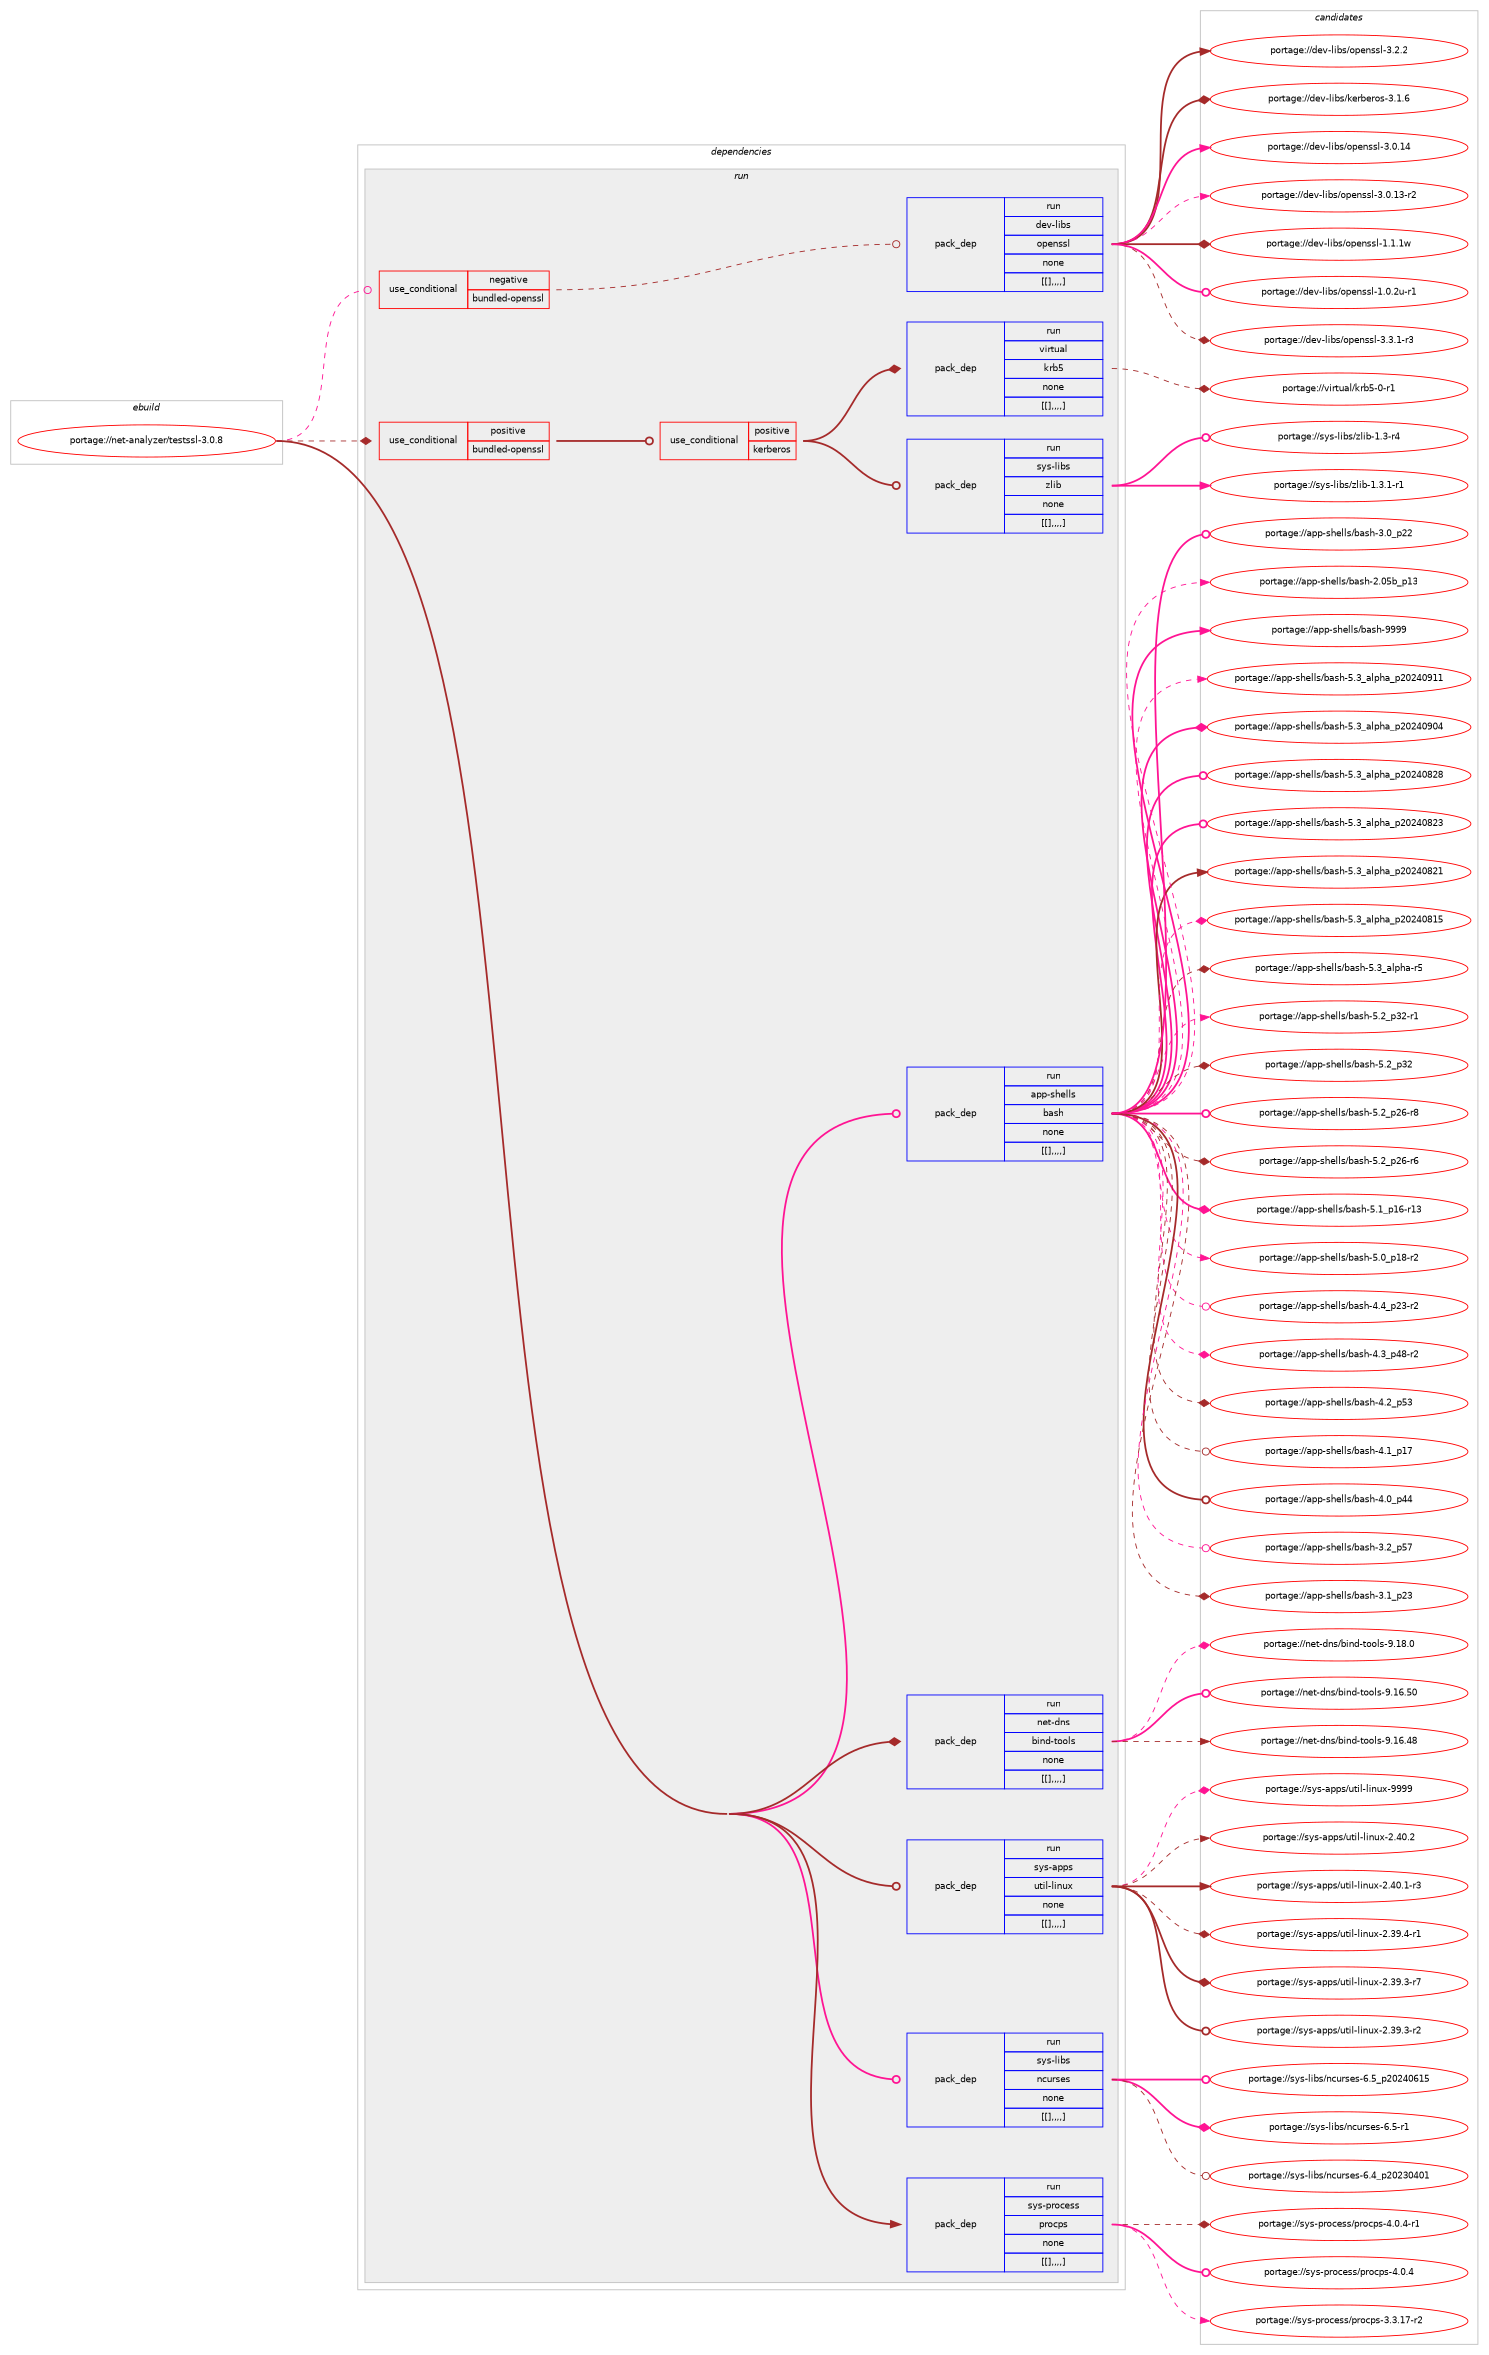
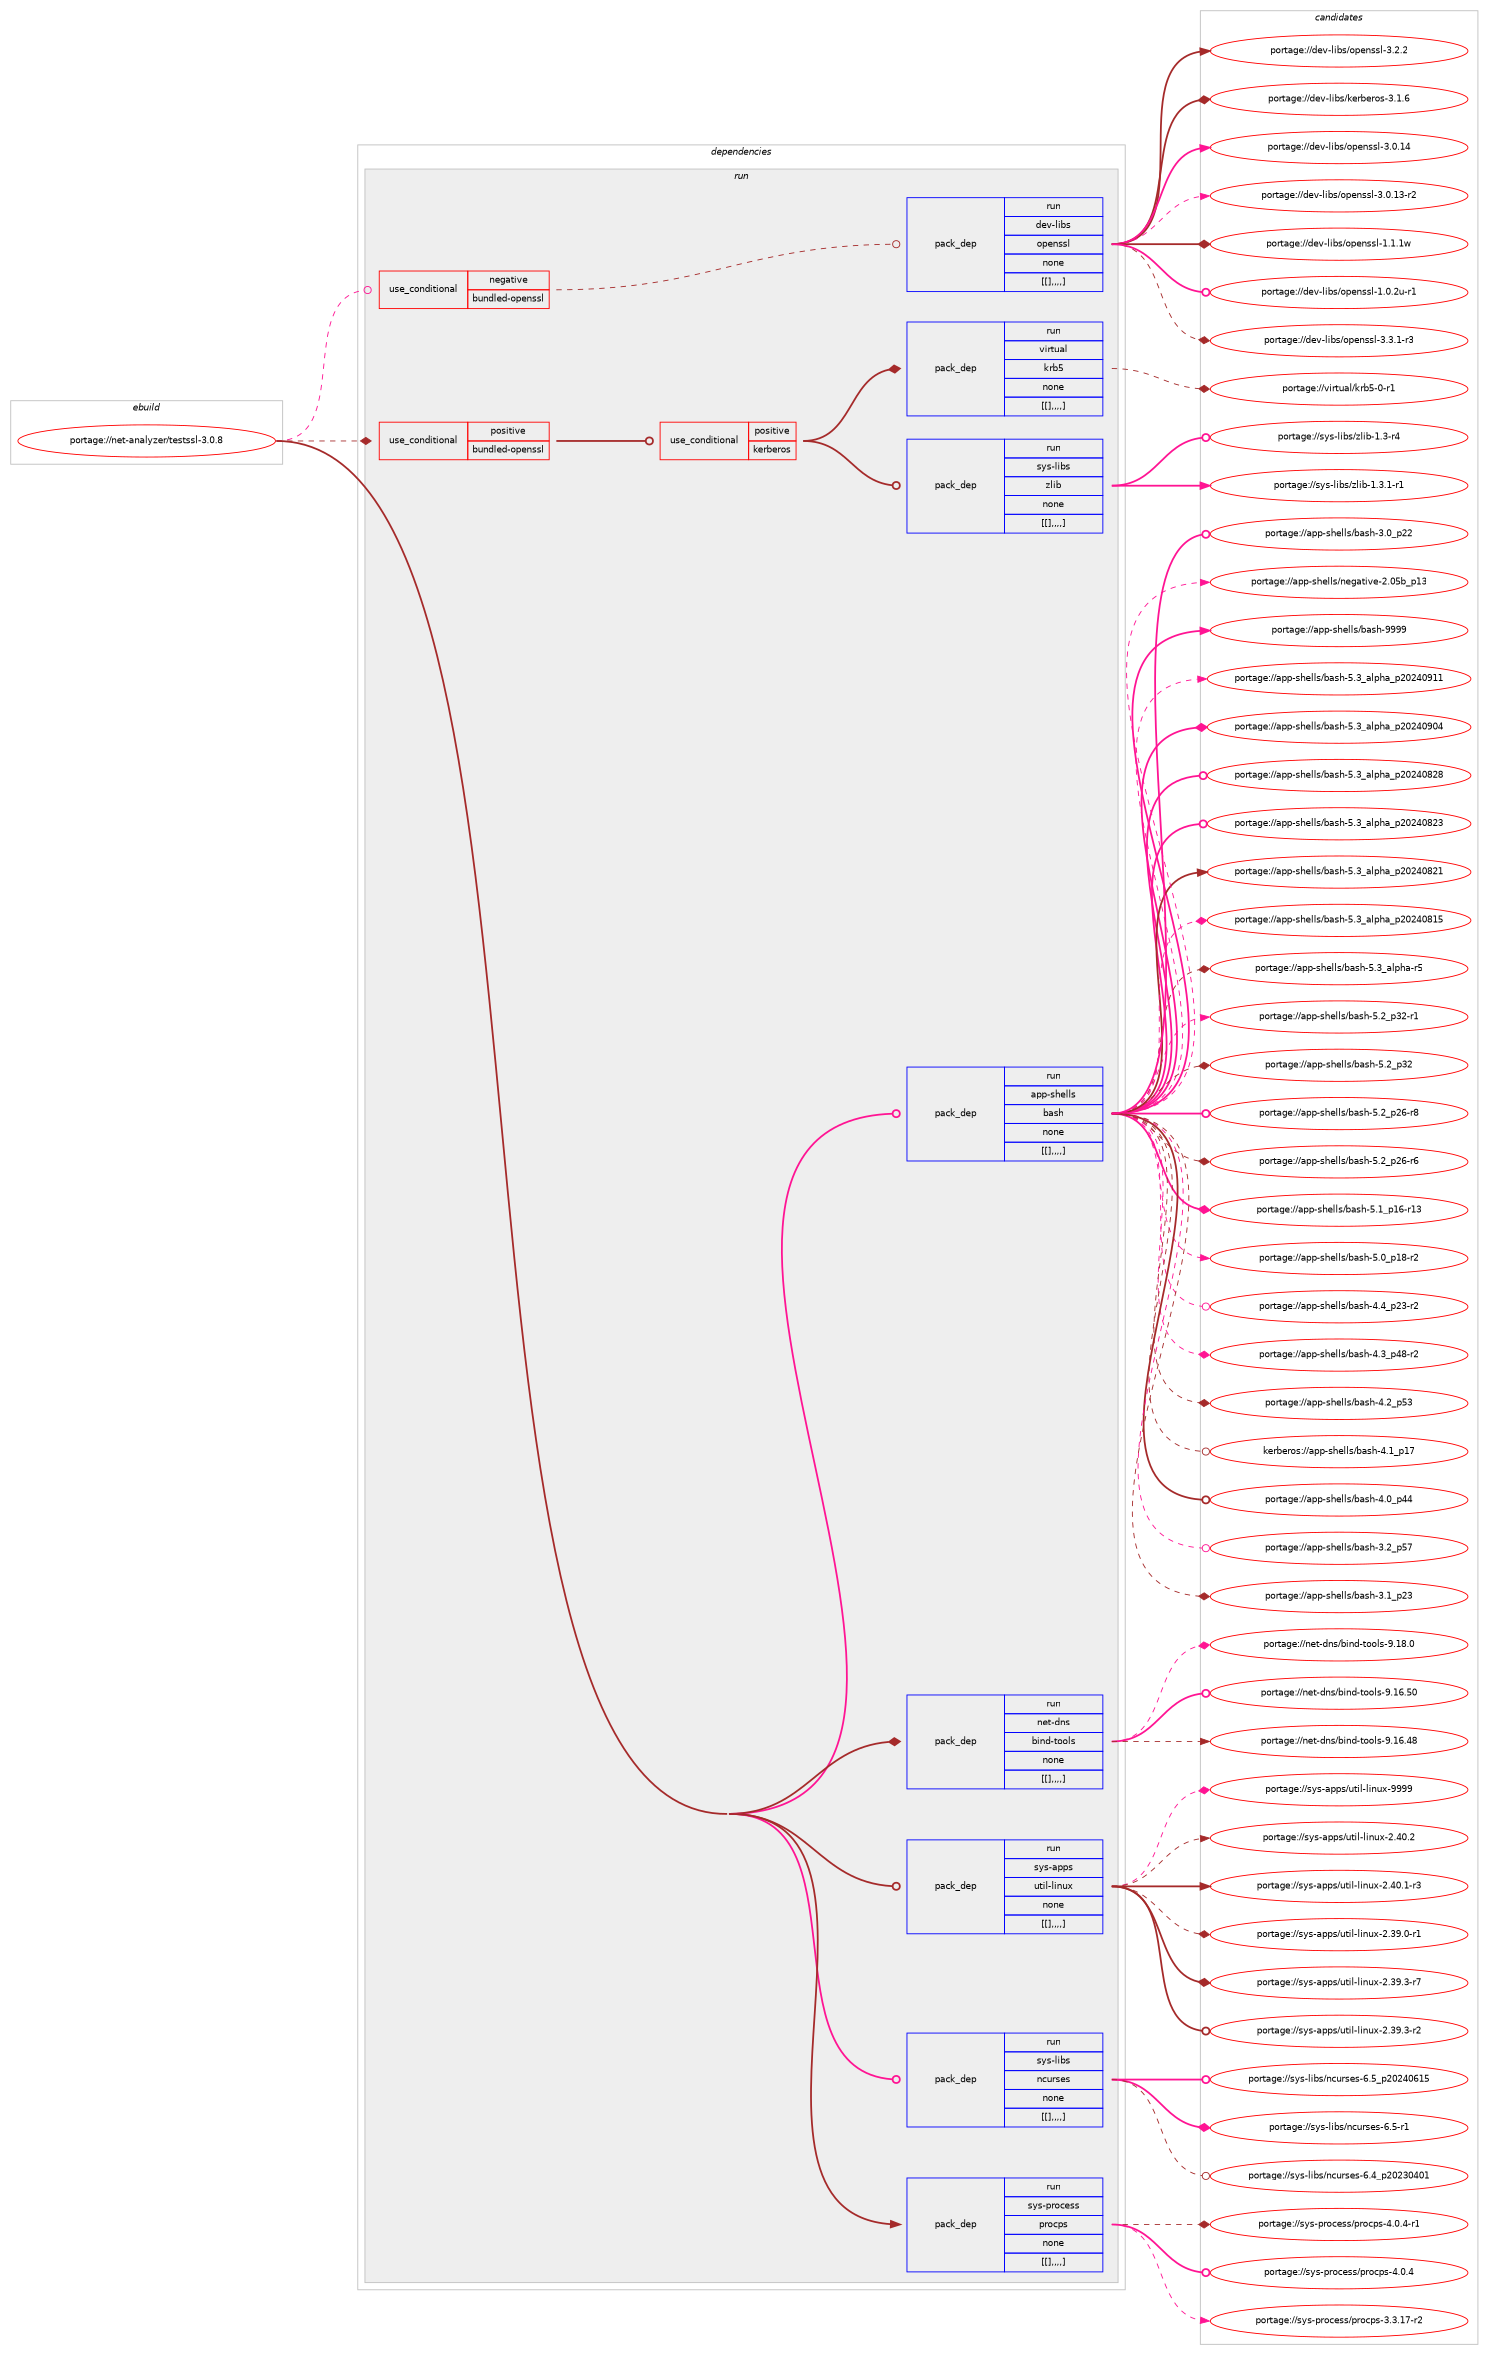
node "portage://app-shells/bash-2.05b_p13": label "portage://app-shells/bash-2.05b_p13" -> "portage://app-shells/negative-2.05b_p13"
node "portage://app-shells/bash-4.1_p17": label "portage://app-shells/bash-4.1_p17" -> "kerberos://app-shells/bash-4.1_p17"
node "portage://sys-apps/util-linux-2.39.4-r1": label "portage://sys-apps/util-linux-2.39.4-r1" -> "portage://sys-apps/util-linux-2.39.0-r1"
